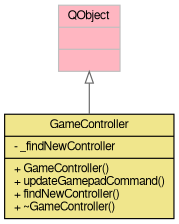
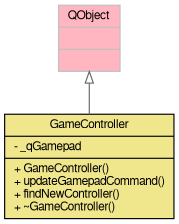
node "GameController": text "- _findNewController" -> "- _qGamepad"
